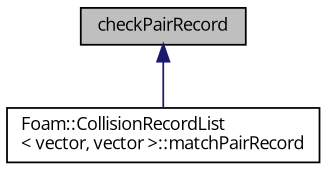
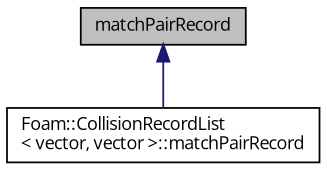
node "checkPairRecord": label "checkPairRecord" -> "matchPairRecord"
